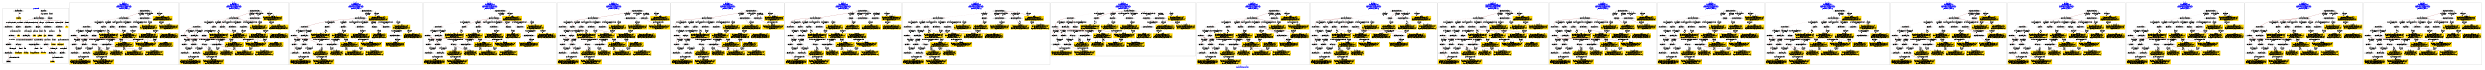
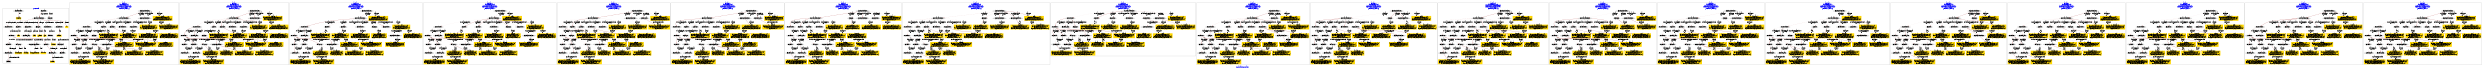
node "when-acquired": fillcolor gold -> lightgray
